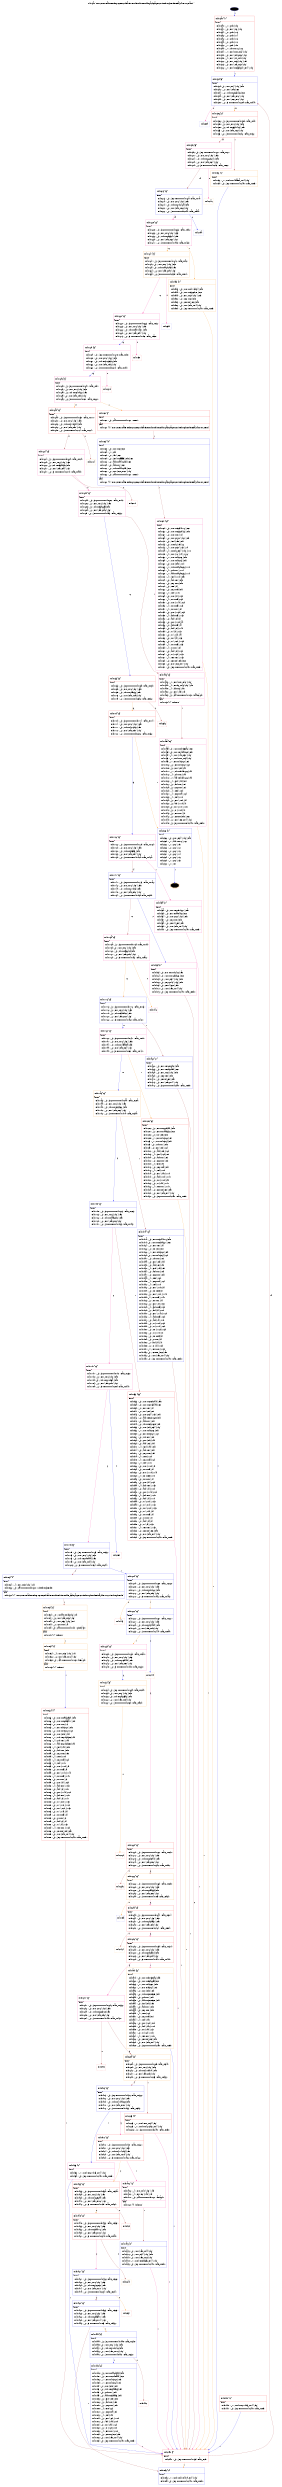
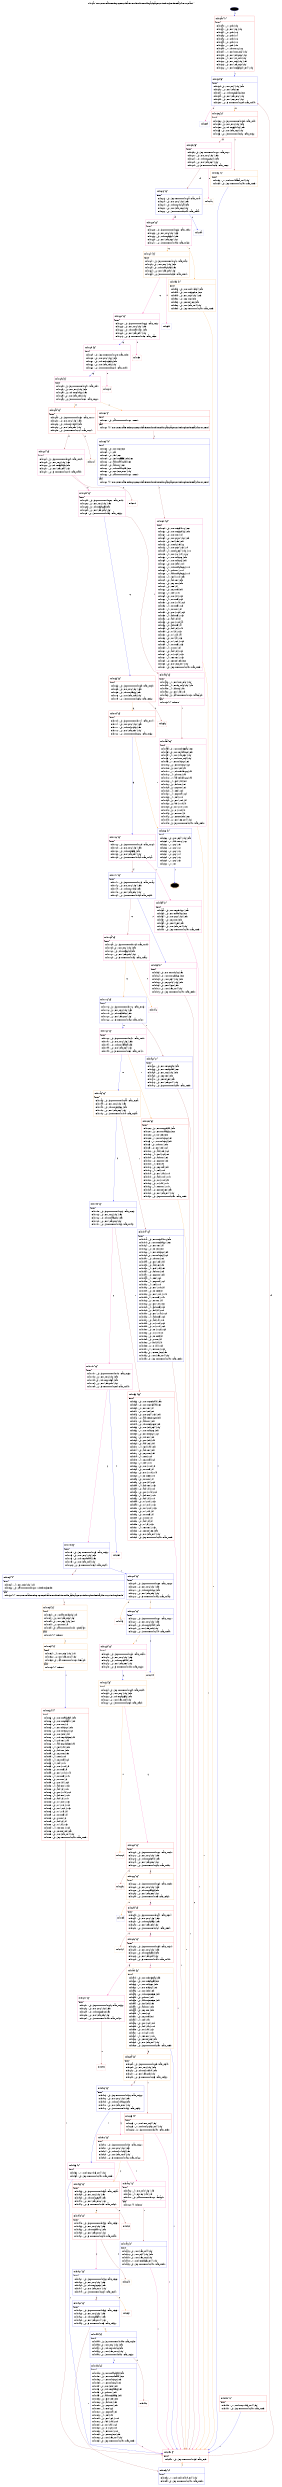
edge "0x402449" -> "0x40186d [25]": now "0x401854 [25]" -> "0x40186d [25]"
edge "0x4018d1 [25]" -> "0x4018ea [25]": now "0x401a7b [88]" -> "0x4018ea [25]"
edge "0x402490 [5]" -> "0x401ef3 [12]": reversed
